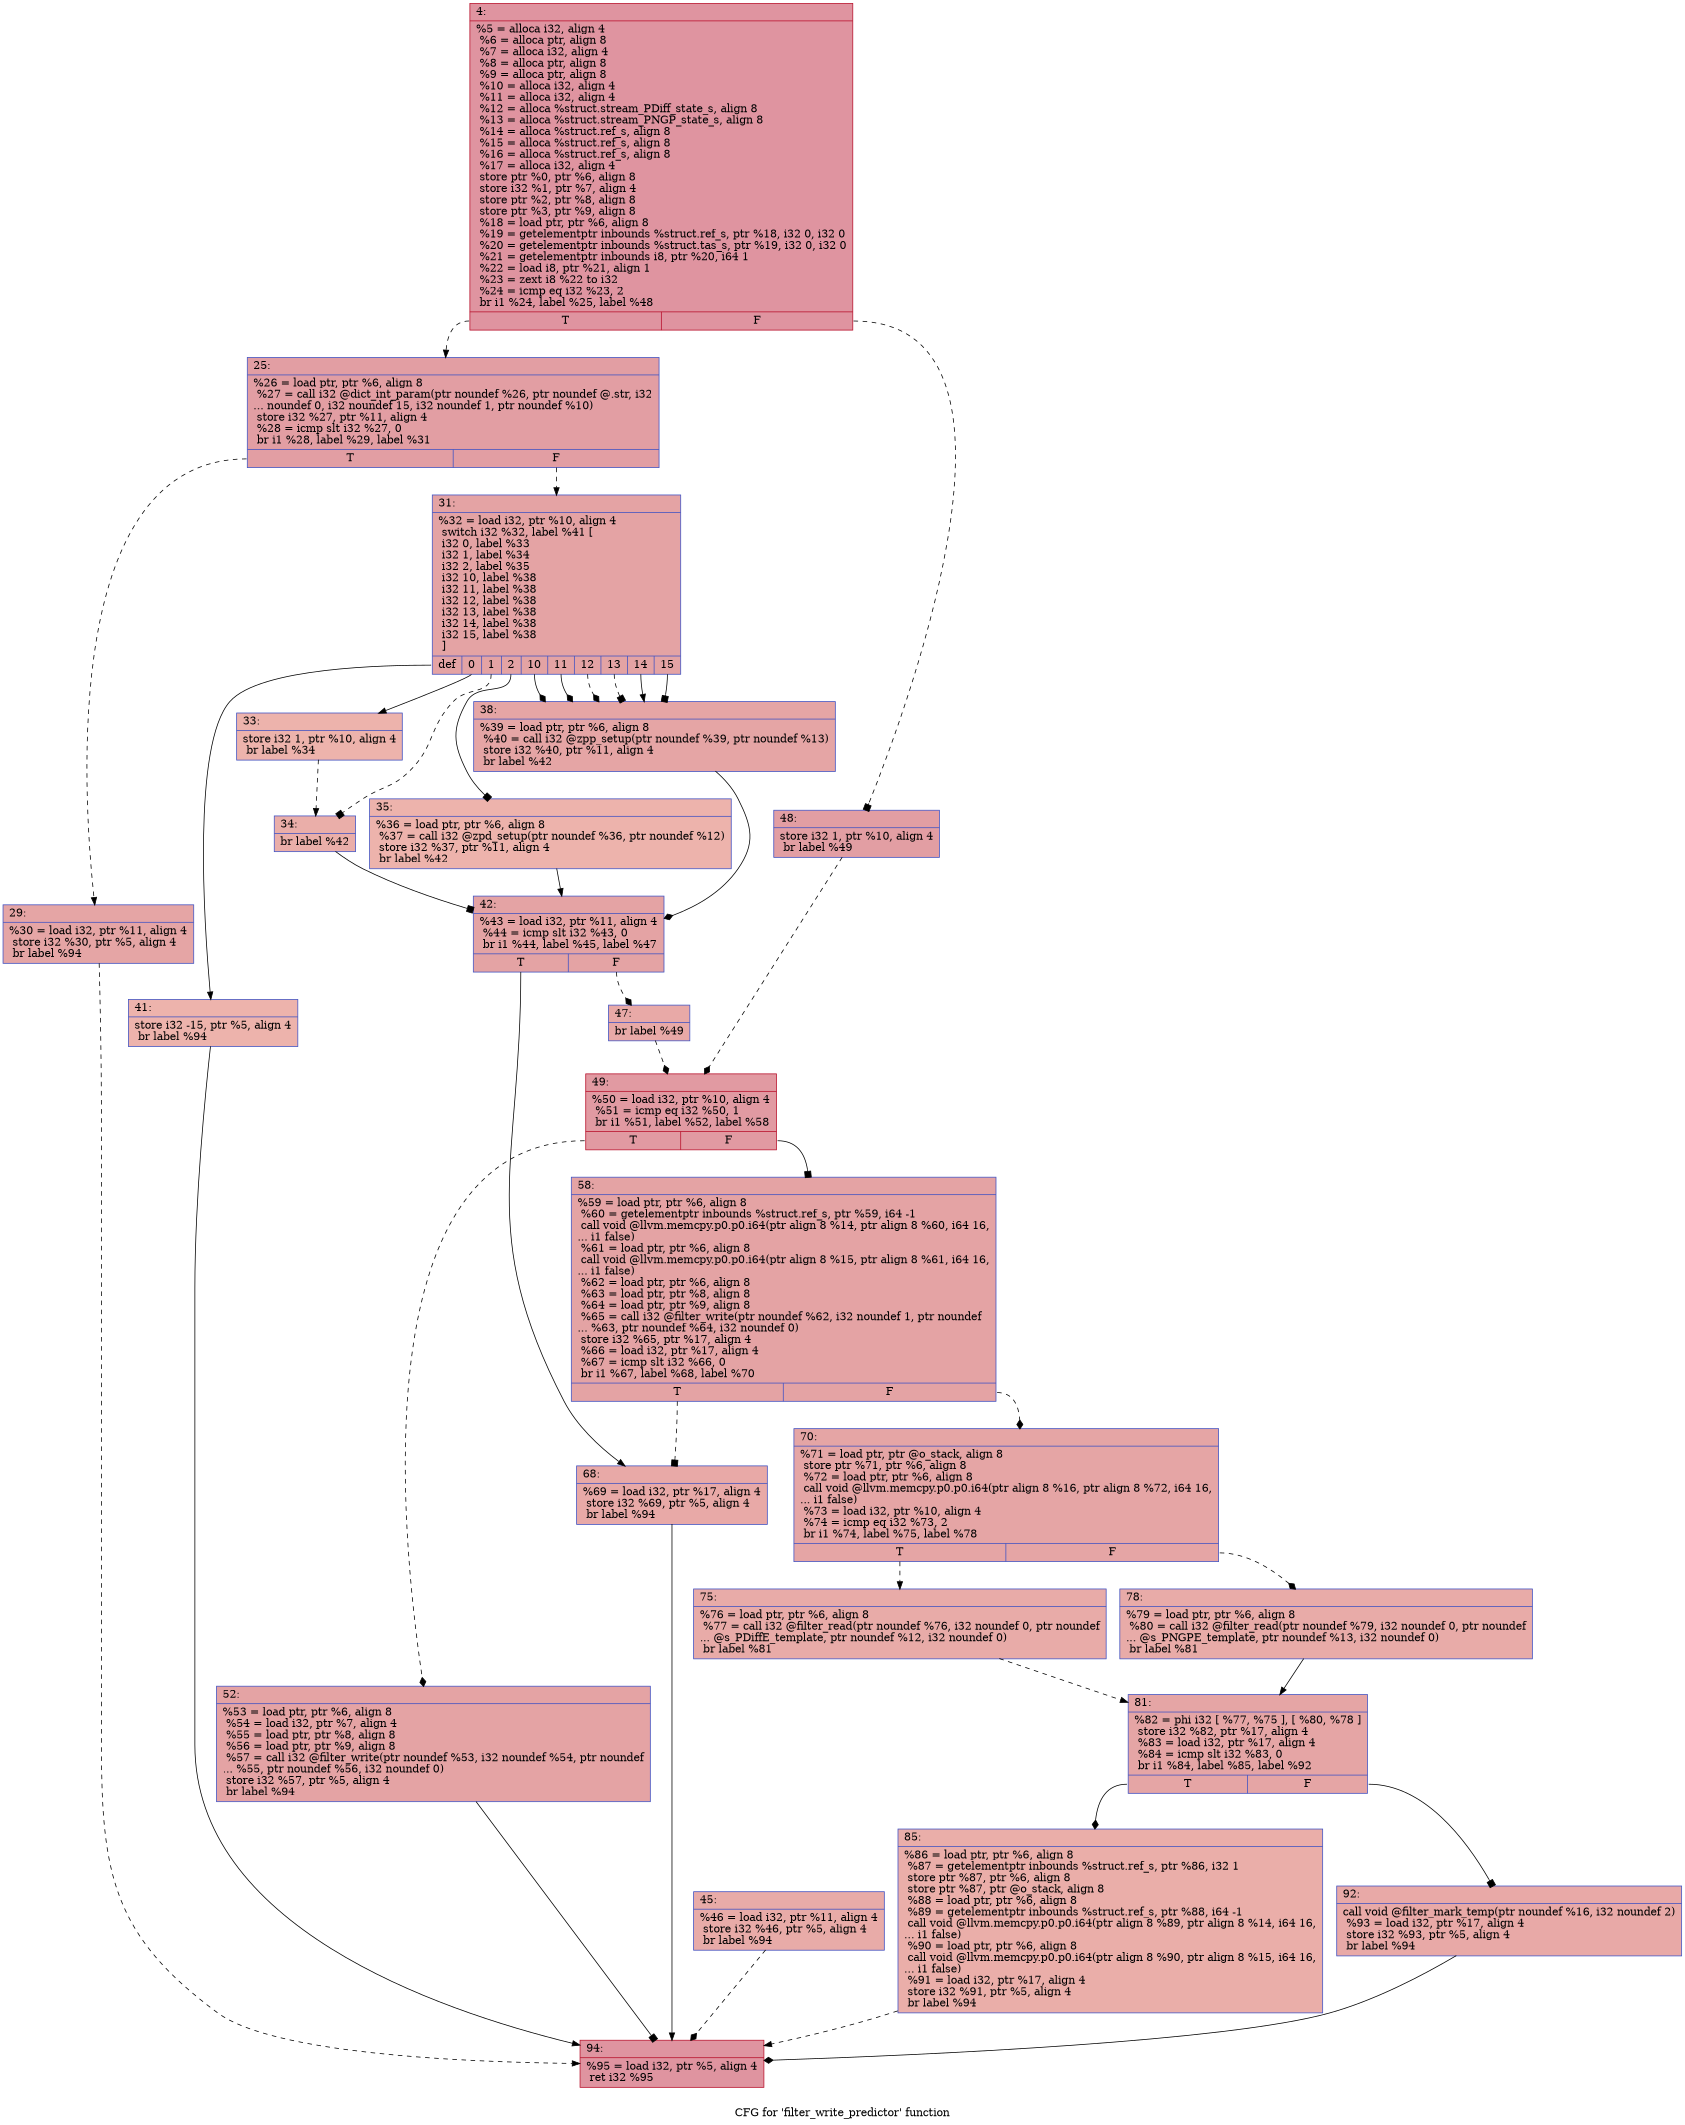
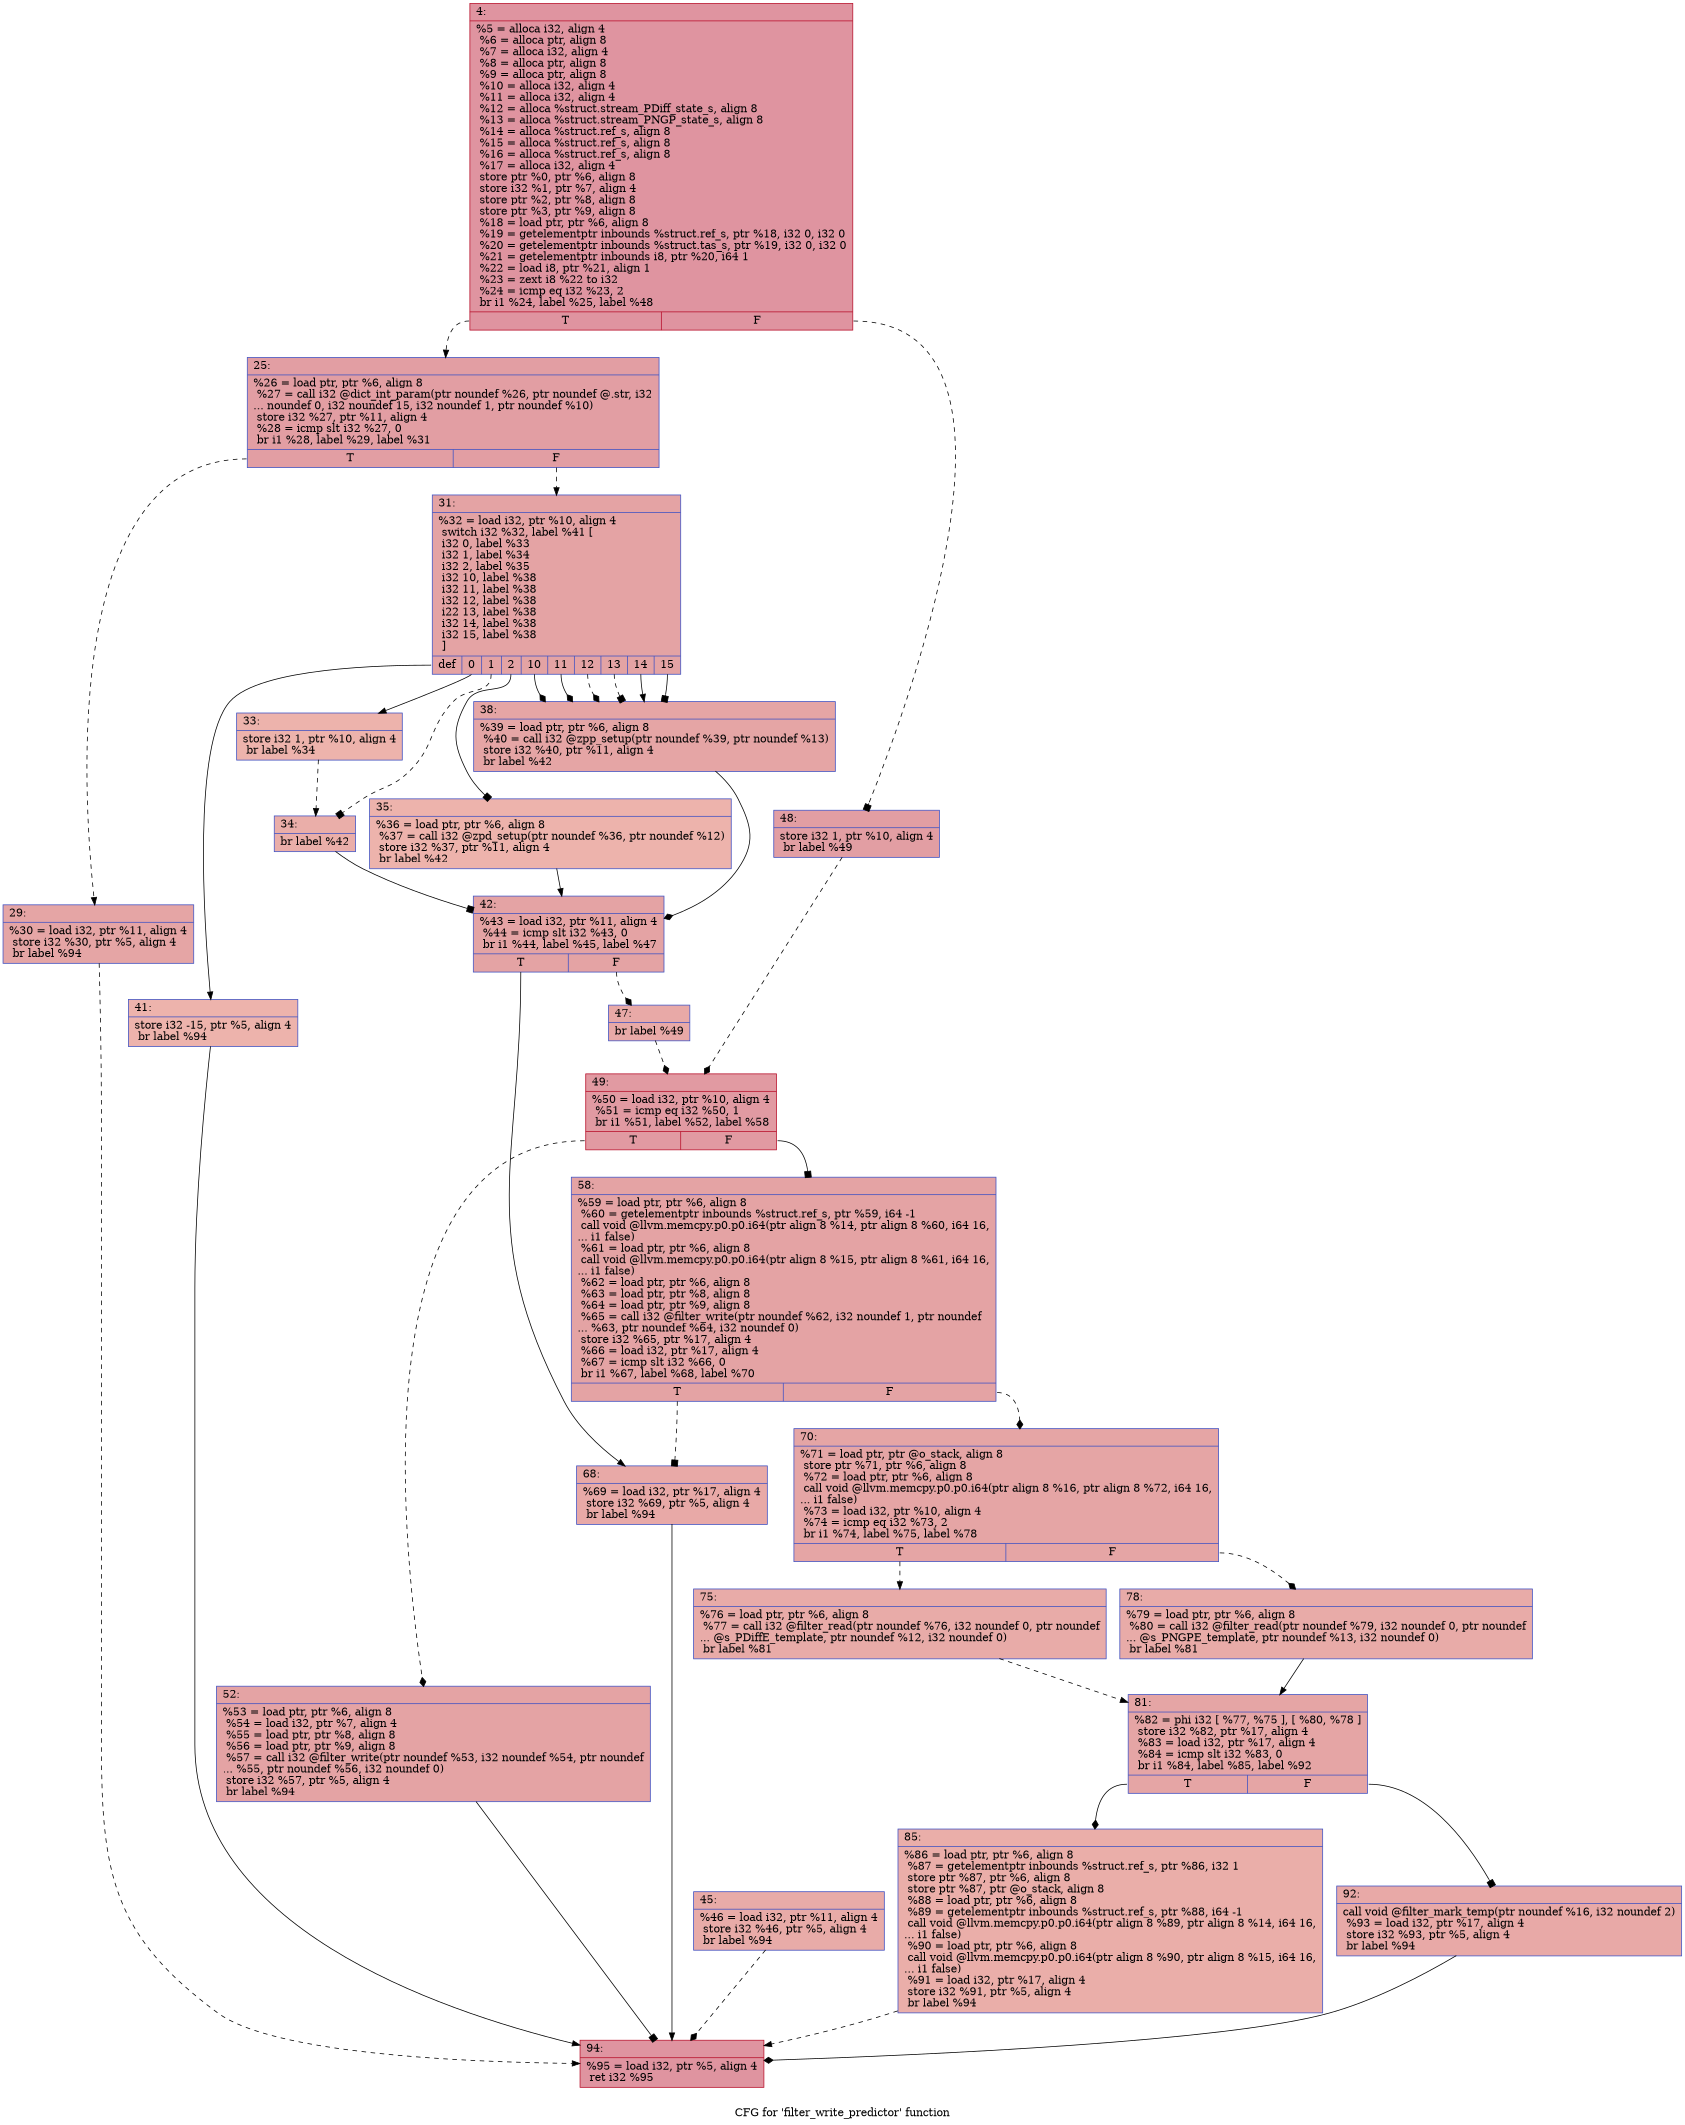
node "31:": text "i32 13, label %38" -> "i22 13, label %38"
